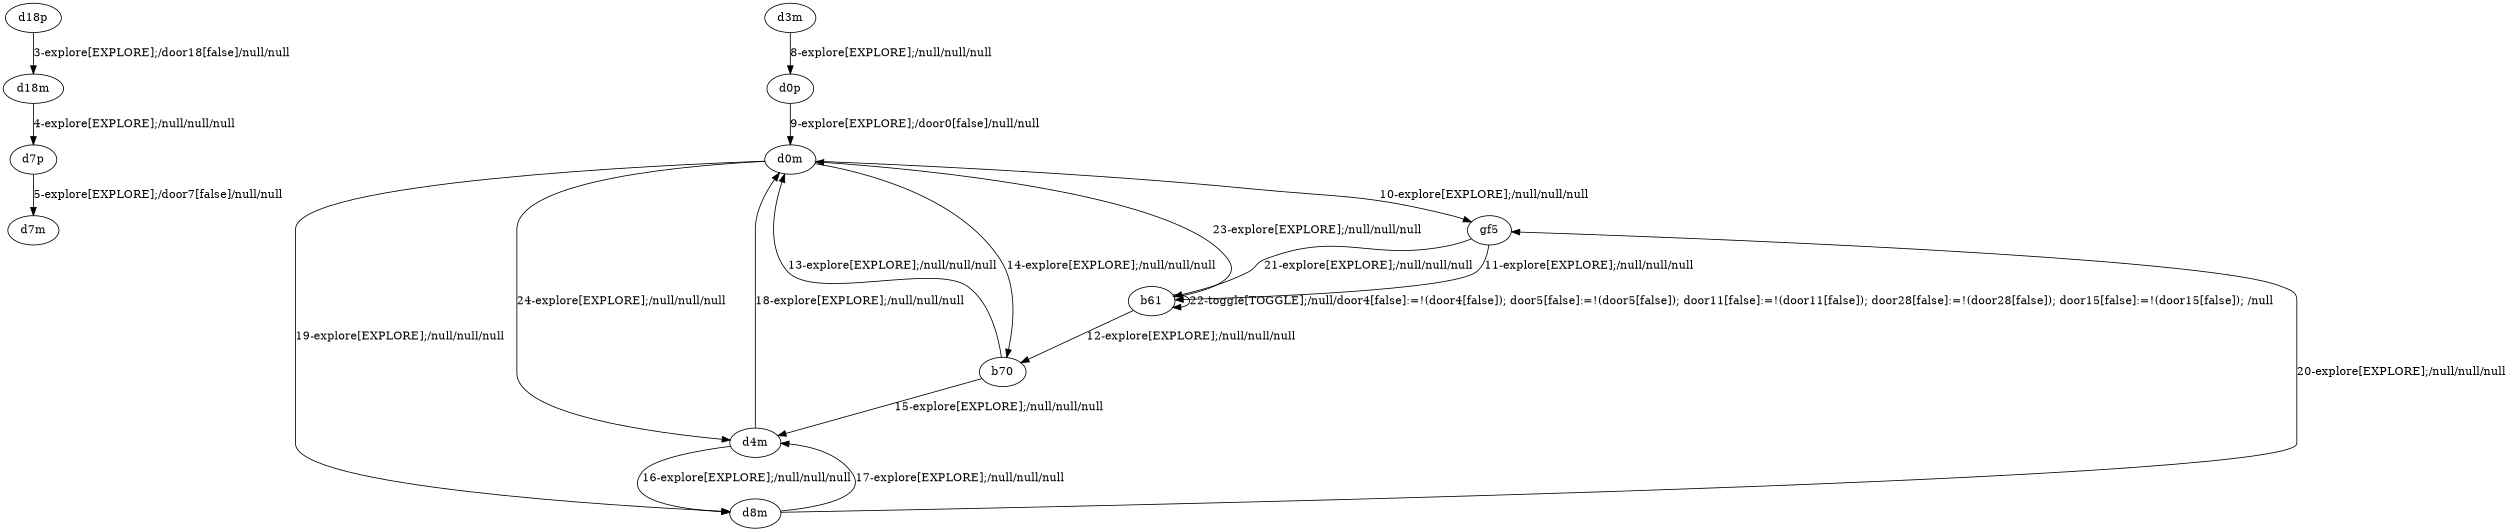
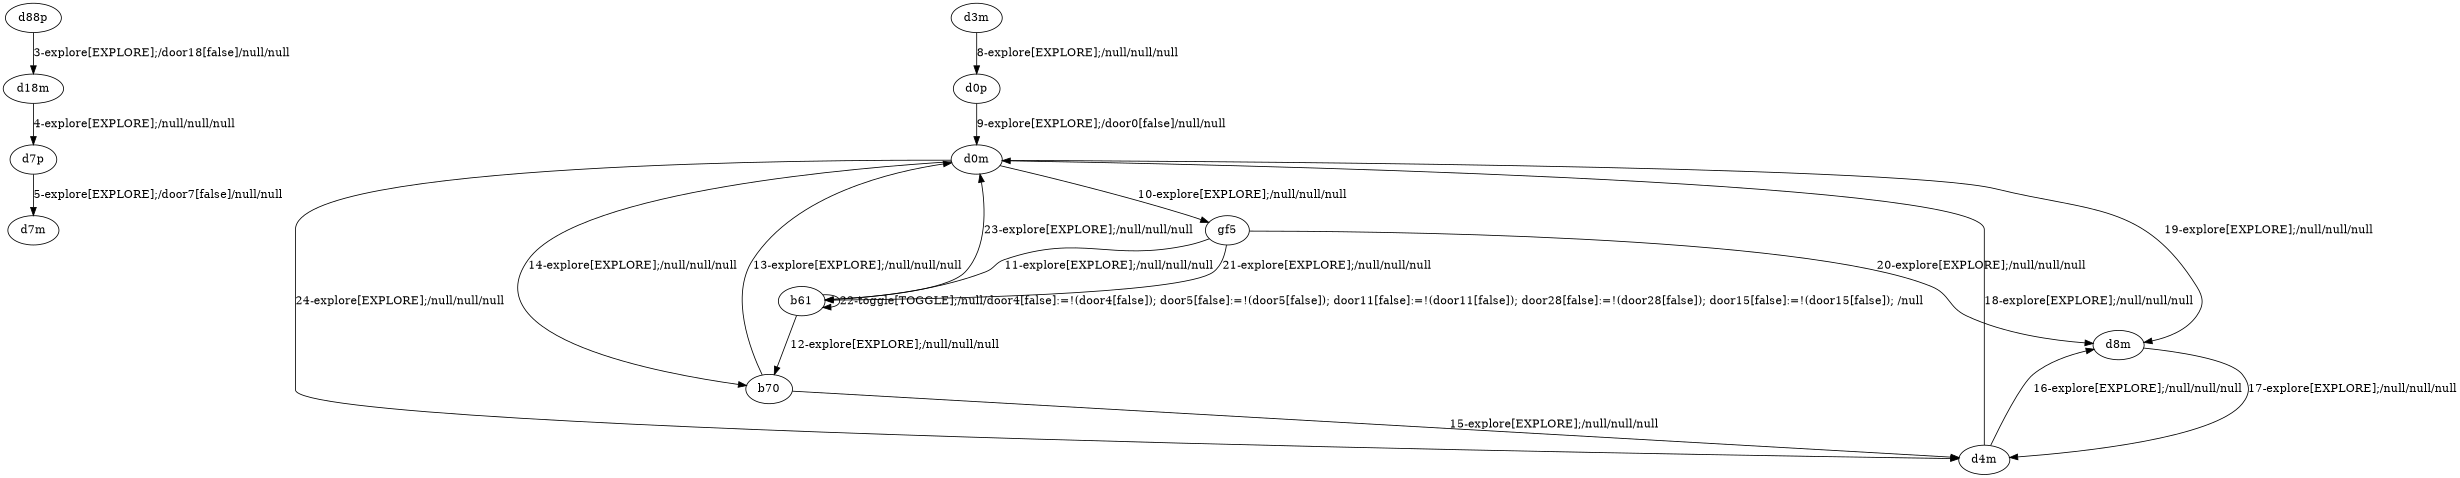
node "d18p": label "d18p" -> "d88p"
edge "d8m" -> "gf5": reversed
